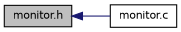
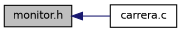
node "monitor.c": label "monitor.c" -> "carrera.c"
